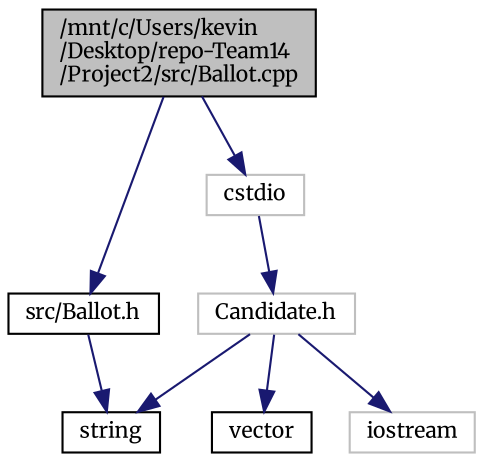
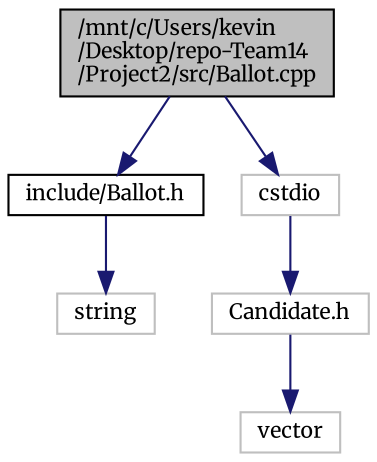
node "src/Ballot.h": label "src/Ballot.h" -> "include/Ballot.h"
edge "Candidate.h" -> "string": removed
node "string": color black -> grey75
node "vector": color black -> grey75
node "iostream": removed
